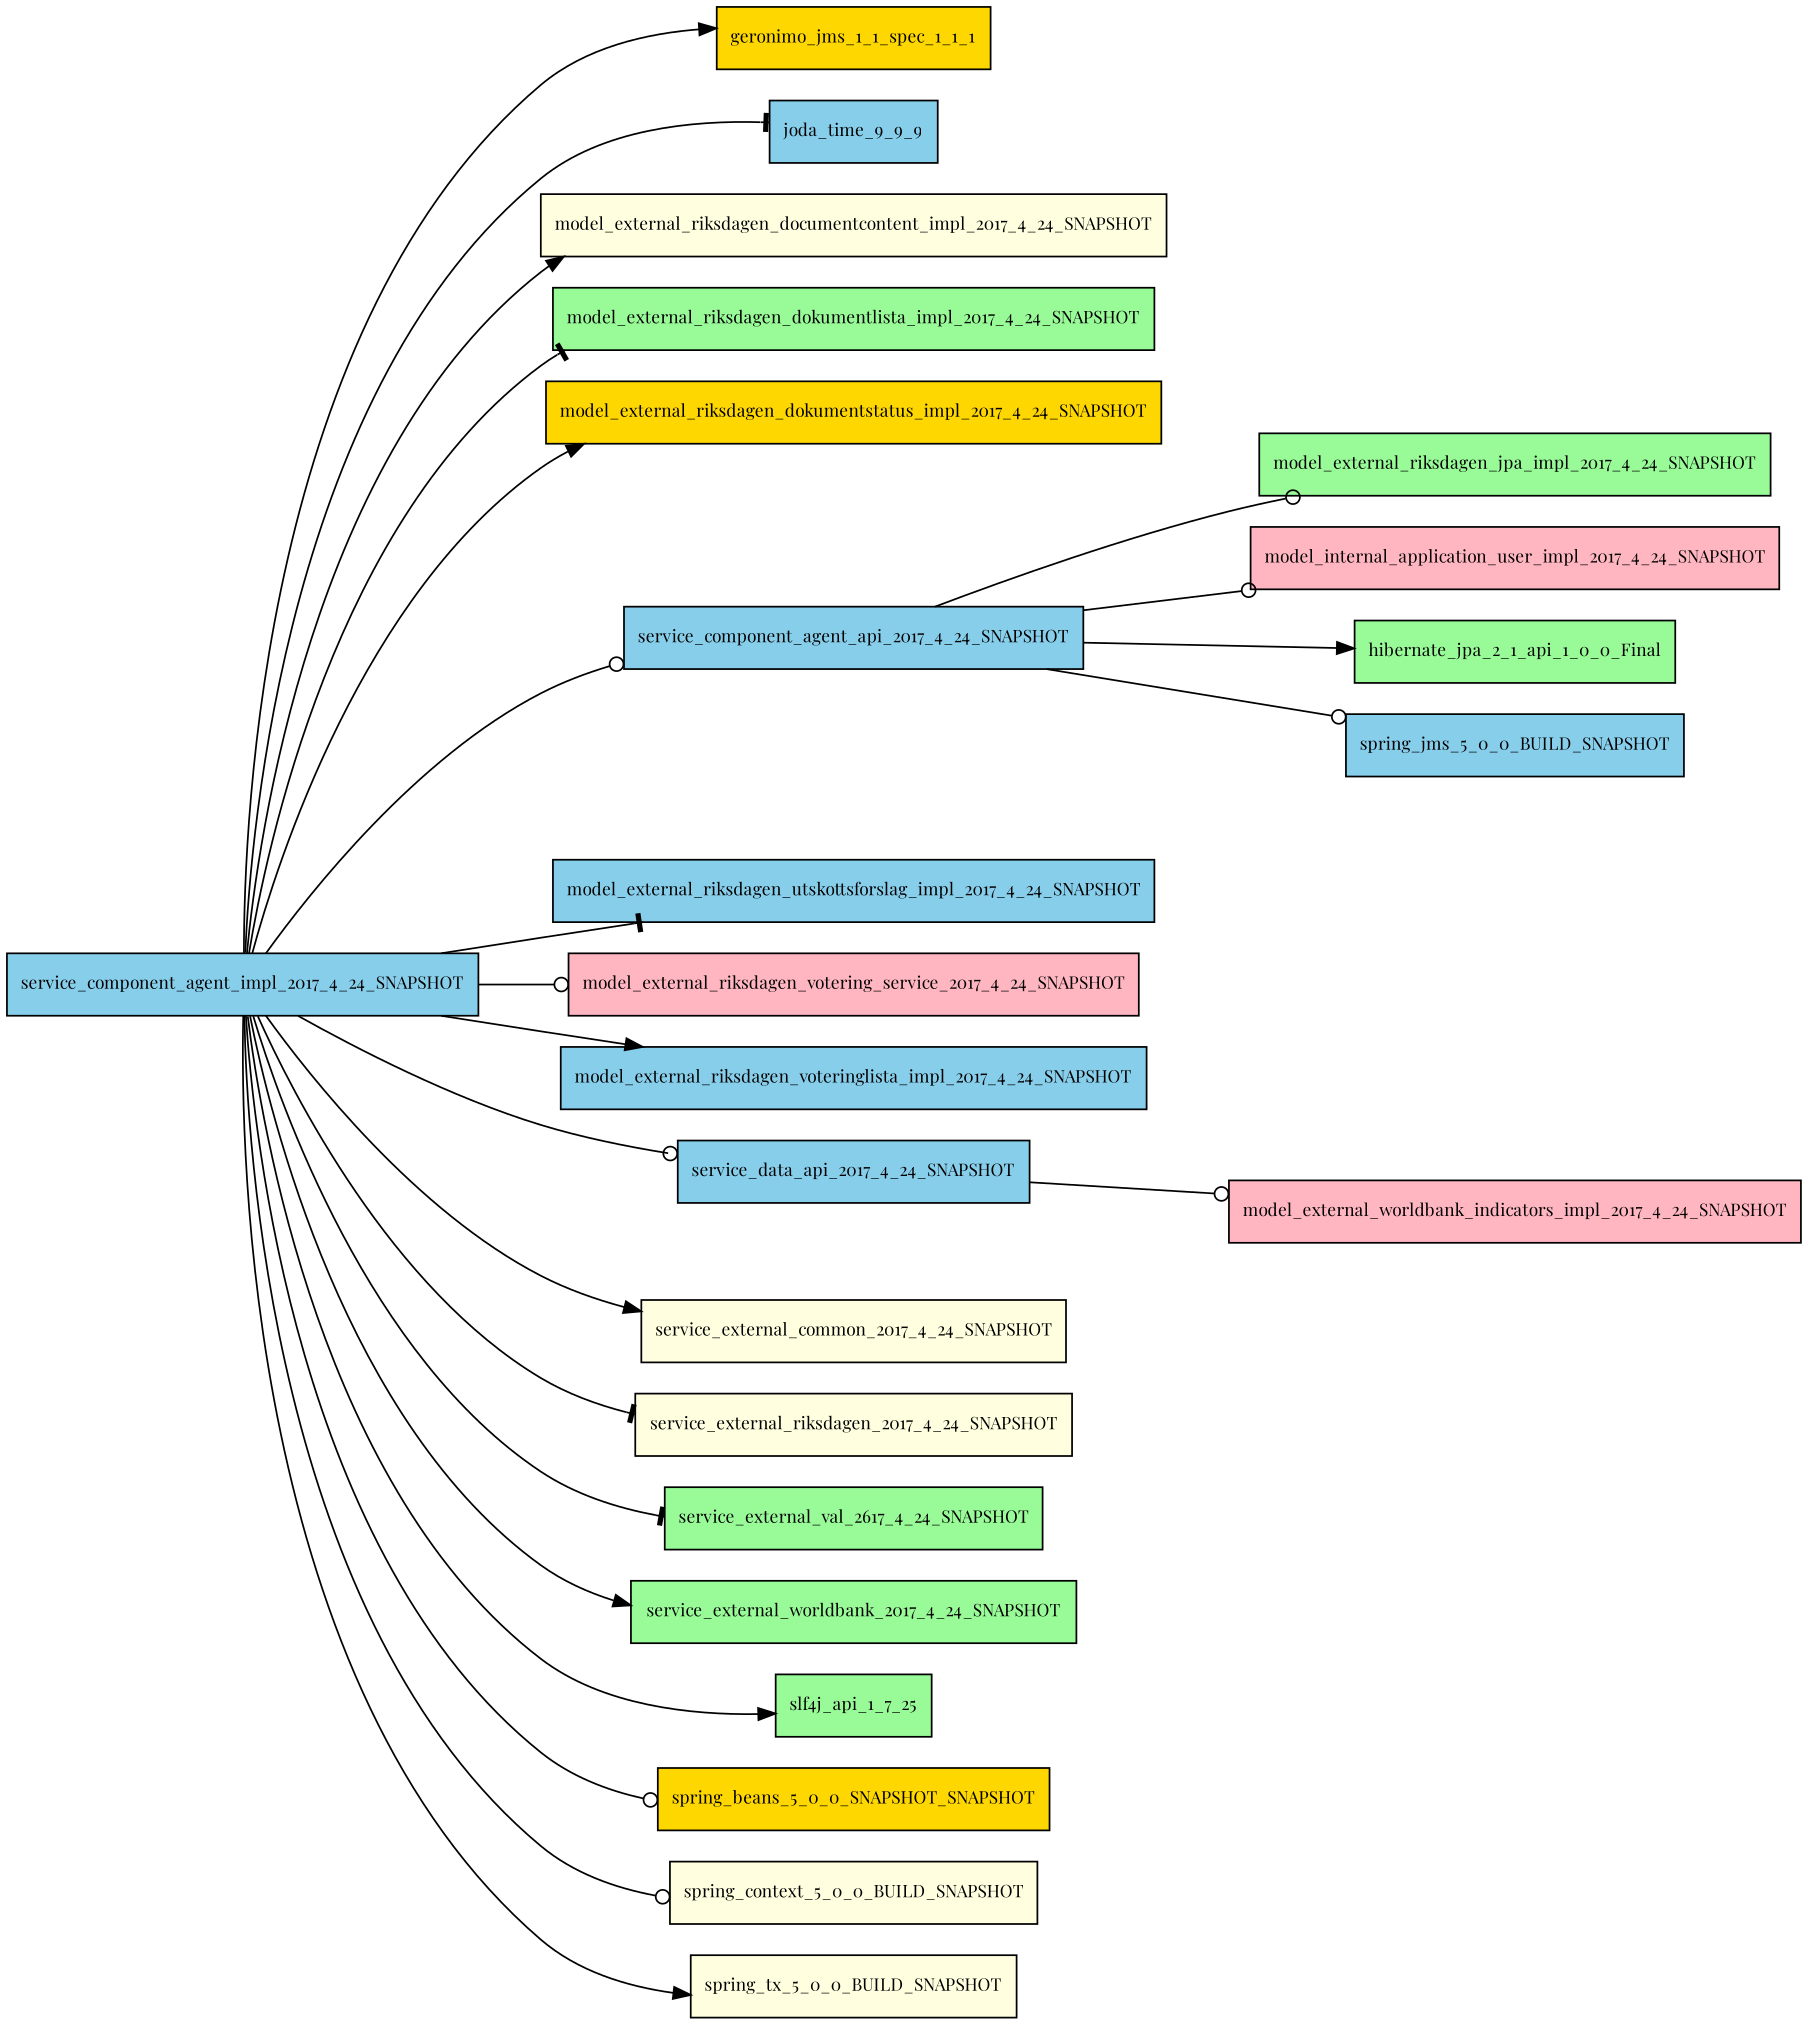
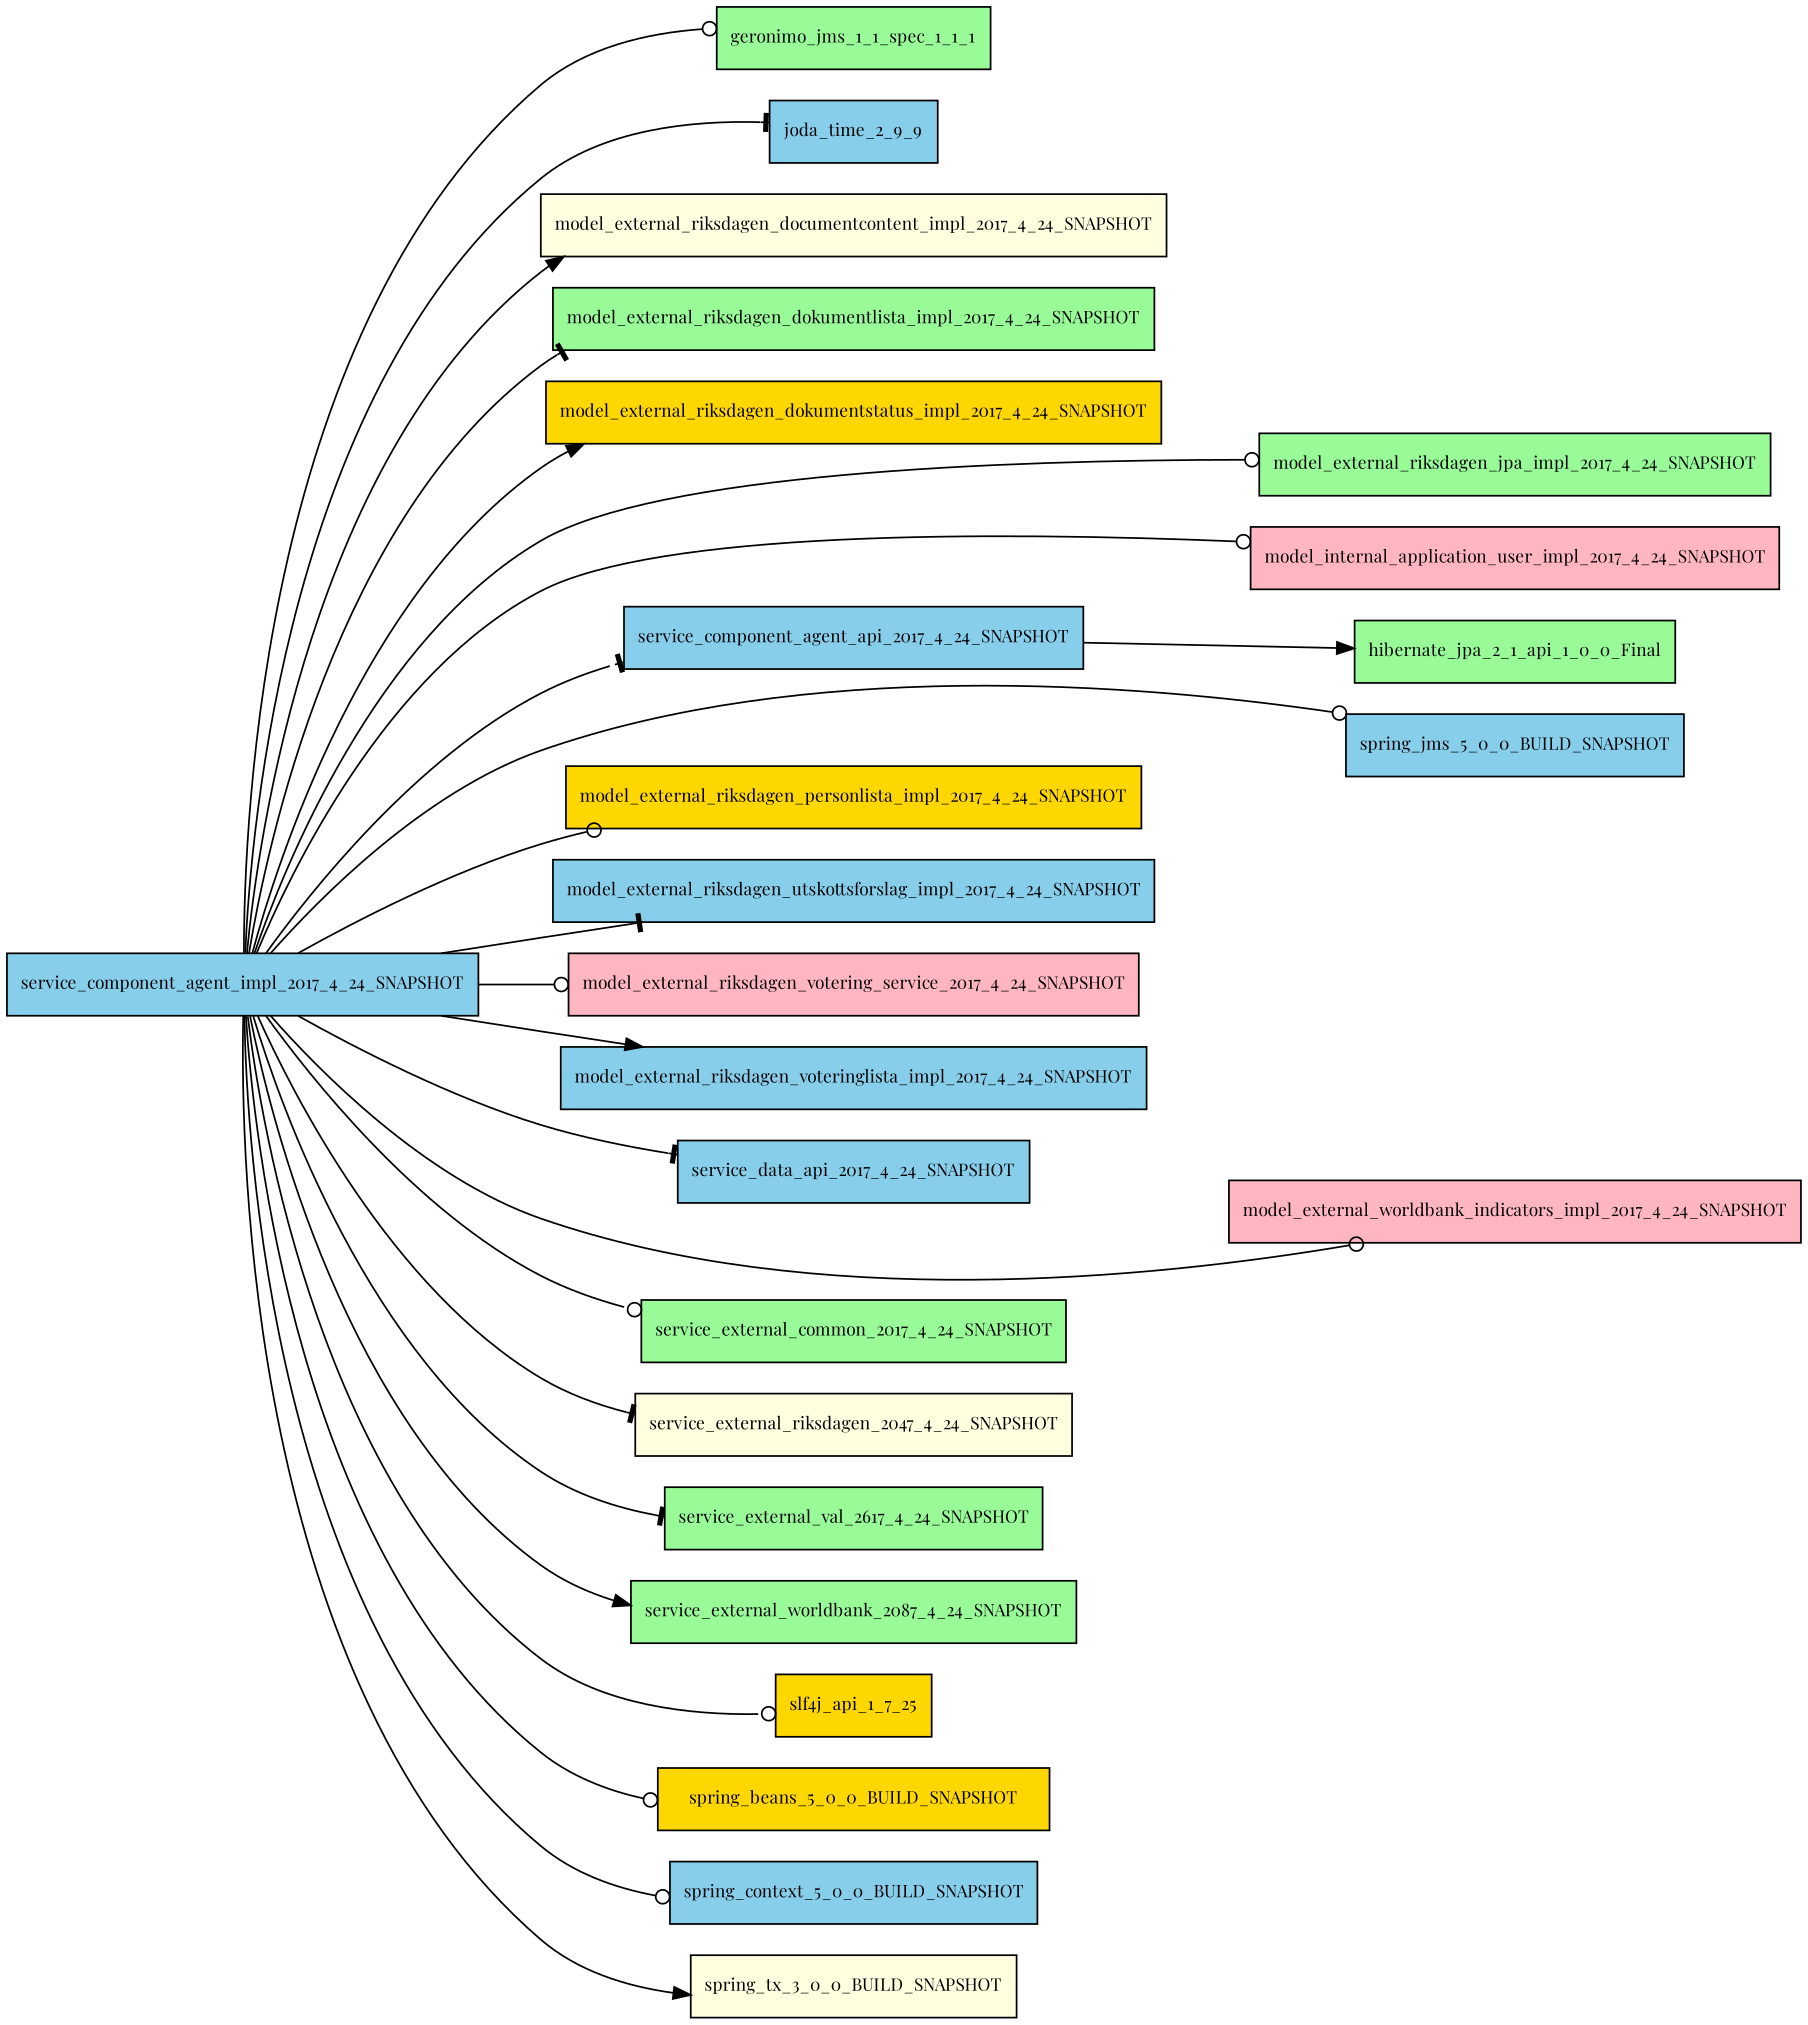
node "geronimo_jms_1_1_spec_1_1_1": fillcolor gold -> palegreen
node "joda_time_9_9_9": label "joda_time_9_9_9" -> "joda_time_2_9_9"
edge "service_component_agent_impl_2017_4_24_SNAPSHOT" -> "geronimo_jms_1_1_spec_1_1_1": arrowhead normal -> odot
edge "service_component_agent_api_2017_4_24_SNAPSHOT" -> "model_external_riksdagen_jpa_impl_2017_4_24_SNAPSHOT": now "service_component_agent_impl_2017_4_24_SNAPSHOT" -> "model_external_riksdagen_jpa_impl_2017_4_24_SNAPSHOT"
edge "service_component_agent_api_2017_4_24_SNAPSHOT" -> "model_internal_application_user_impl_2017_4_24_SNAPSHOT": now "service_component_agent_impl_2017_4_24_SNAPSHOT" -> "model_internal_application_user_impl_2017_4_24_SNAPSHOT"
edge "service_component_agent_api_2017_4_24_SNAPSHOT" -> "spring_jms_5_0_0_BUILD_SNAPSHOT": now "service_component_agent_impl_2017_4_24_SNAPSHOT" -> "spring_jms_5_0_0_BUILD_SNAPSHOT"
edge "service_component_agent_impl_2017_4_24_SNAPSHOT" -> "service_component_agent_api_2017_4_24_SNAPSHOT": arrowhead odot -> tee
node "model_external_riksdagen_personlista_impl_2017_4_24_SNAPSHOT": added
edge "service_component_agent_impl_2017_4_24_SNAPSHOT" -> "service_data_api_2017_4_24_SNAPSHOT": arrowhead odot -> tee
edge "service_data_api_2017_4_24_SNAPSHOT" -> "model_external_worldbank_indicators_impl_2017_4_24_SNAPSHOT": now "service_component_agent_impl_2017_4_24_SNAPSHOT" -> "model_external_worldbank_indicators_impl_2017_4_24_SNAPSHOT"
edge "service_component_agent_impl_2017_4_24_SNAPSHOT" -> "service_external_common_2017_4_24_SNAPSHOT": arrowhead normal -> odot
node "service_external_common_2017_4_24_SNAPSHOT": fillcolor lightyellow -> palegreen
node "service_external_riksdagen_2017_4_24_SNAPSHOT": label "service_external_riksdagen_2017_4_24_SNAPSHOT" -> "service_external_riksdagen_2047_4_24_SNAPSHOT"
edge "service_component_agent_impl_2017_4_24_SNAPSHOT" -> "slf4j_api_1_7_25": arrowhead normal -> odot
node "service_external_worldbank_2017_4_24_SNAPSHOT": label "service_external_worldbank_2017_4_24_SNAPSHOT" -> "service_external_worldbank_2087_4_24_SNAPSHOT"
node "slf4j_api_1_7_25": fillcolor palegreen -> gold
node "spring_beans_5_0_0_SNAPSHOT_SNAPSHOT": label "spring_beans_5_0_0_SNAPSHOT_SNAPSHOT" -> "spring_beans_5_0_0_BUILD_SNAPSHOT"
node "spring_context_5_0_0_BUILD_SNAPSHOT": fillcolor lightyellow -> skyblue
node "spring_tx_5_0_0_BUILD_SNAPSHOT": label "spring_tx_5_0_0_BUILD_SNAPSHOT" -> "spring_tx_3_0_0_BUILD_SNAPSHOT"
